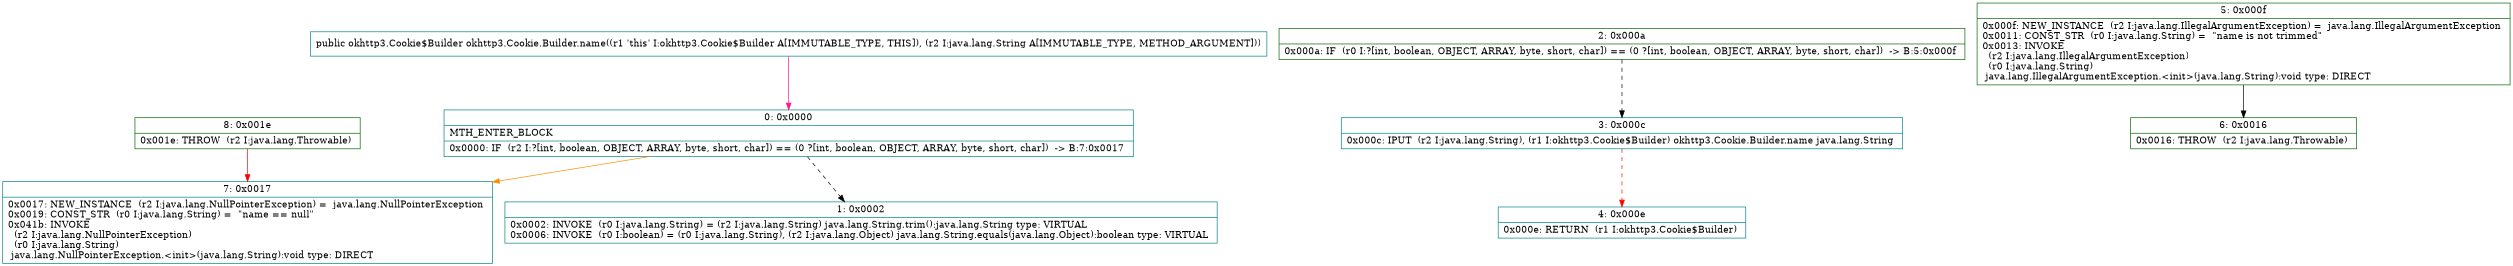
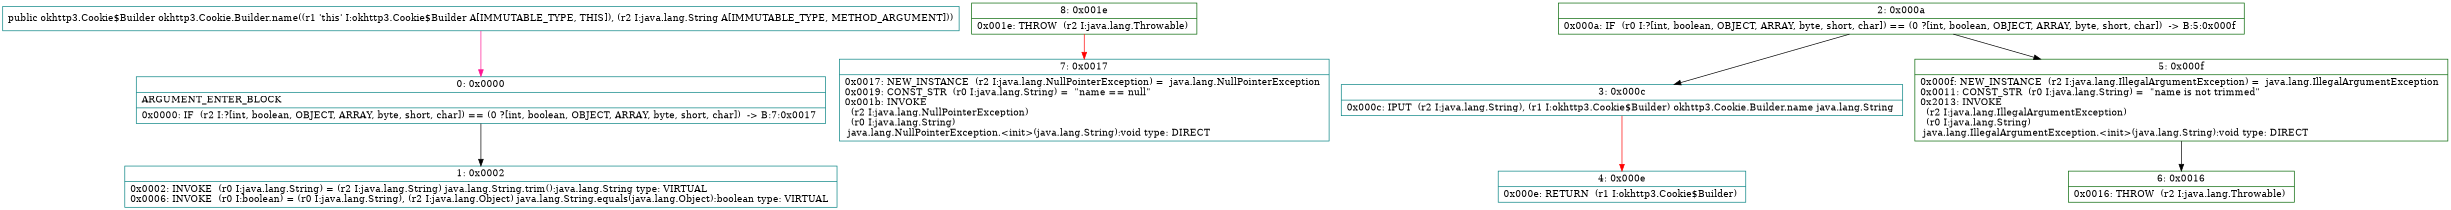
edge "2: 0x000a" -> "5: 0x000f": added
node "5: 0x000f": text "0x0013: INVOKE" -> "0x2013: INVOKE"
edge "2: 0x000a" -> "3: 0x000c": style dashed -> solid
node "0: 0x0000": text "MTH_ENTER_BLOCK" -> "ARGUMENT_ENTER_BLOCK"
edge "0: 0x0000" -> "7: 0x0017": removed
edge "3: 0x000c" -> "4: 0x000e": style dashed -> solid
edge "0: 0x0000" -> "1: 0x0002": style dashed -> solid
node "7: 0x0017": text "0x041b: INVOKE" -> "0x001b: INVOKE"
